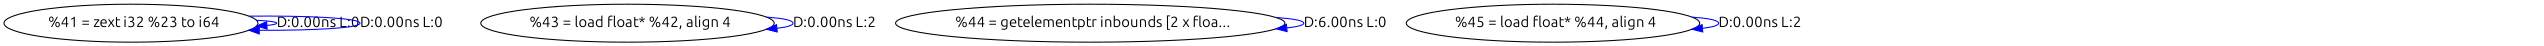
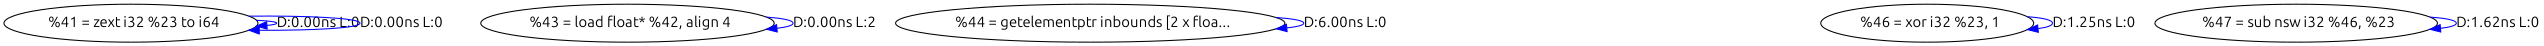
node "%45 = load float* %44, align 4": removed
node "%46 = xor i32 %23, 1": added
node "%47 = sub nsw i32 %46, %23": added
